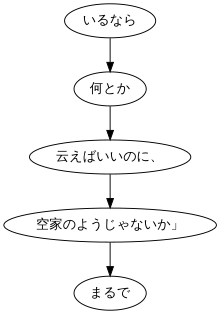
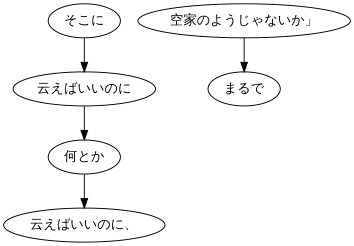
node "そこに": added
node "いるなら": label "いるなら" -> "云えばいいのに"
edge "云えばいいのに、" -> "空家のようじゃないか」": removed
